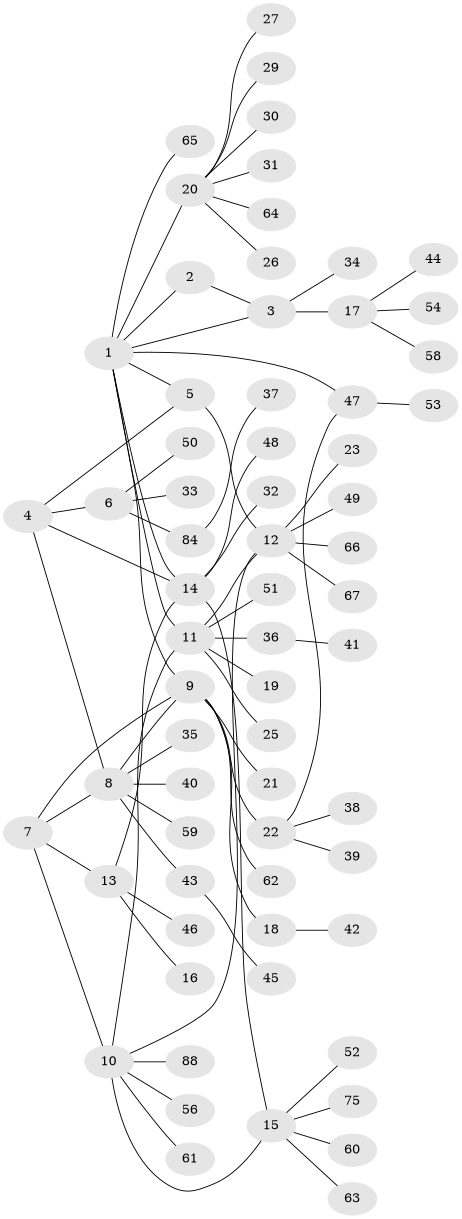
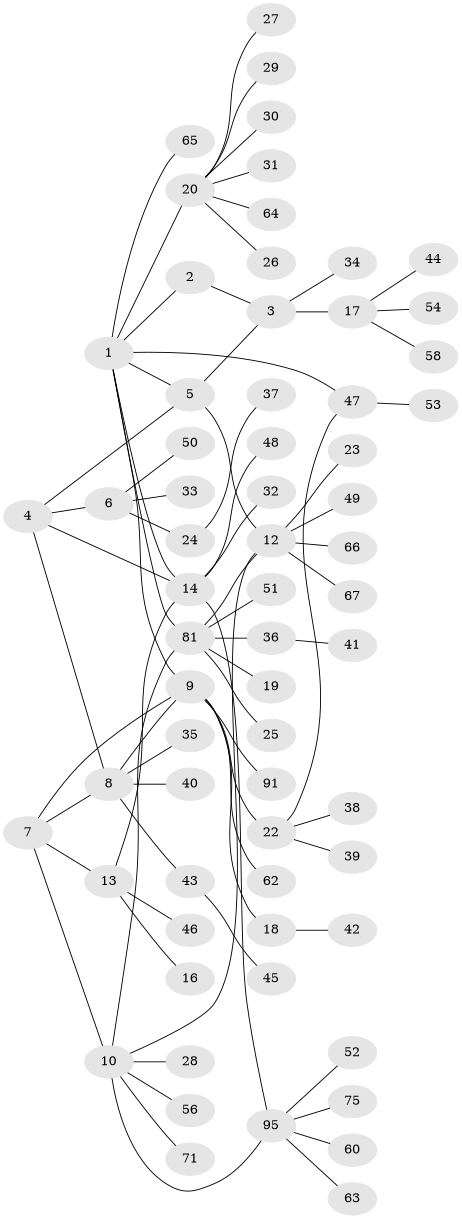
edge "3" -- "1": now "3" -- "5"
node "84": label "84" -> "24"
node "11": label "11" -> "81"
node "21": label "21" -> "91"
node "59": removed
node "88": label "88" -> "28"
node "15": label "15" -> "95"
node "61": label "61" -> "71"
